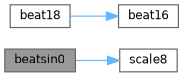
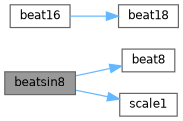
edge "beat18" -> "beat16": reversed
node "beatsin0": label "beatsin0" -> "beatsin8"
node "beat8": added
node "scale8": label "scale8" -> "scale1"
